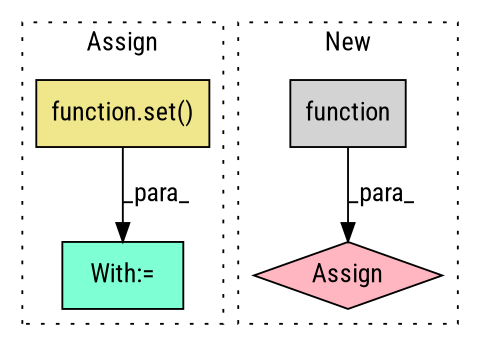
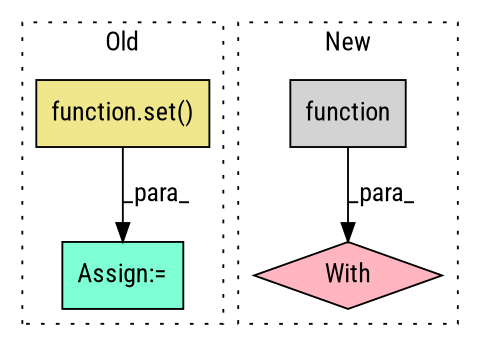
cluster "Assign": label "Assign" -> "Old"
node "With:=": label "With:=" -> "Assign:="
node "Assign": label "Assign" -> "With"
